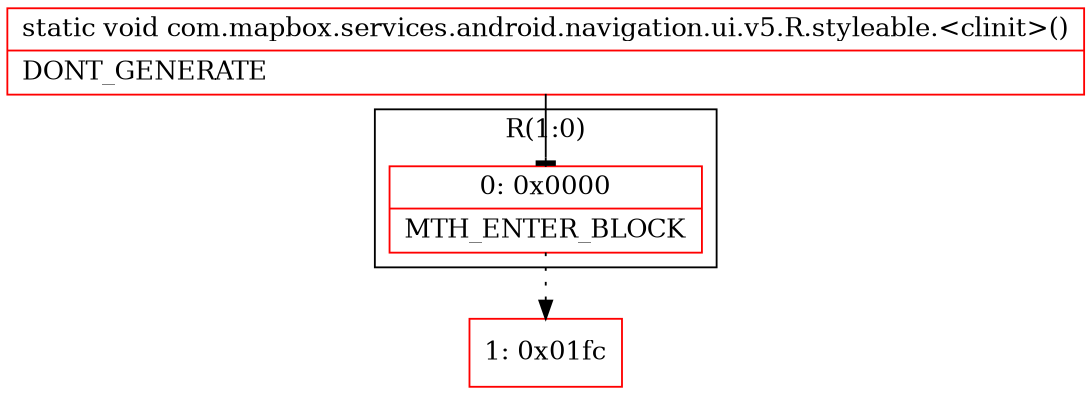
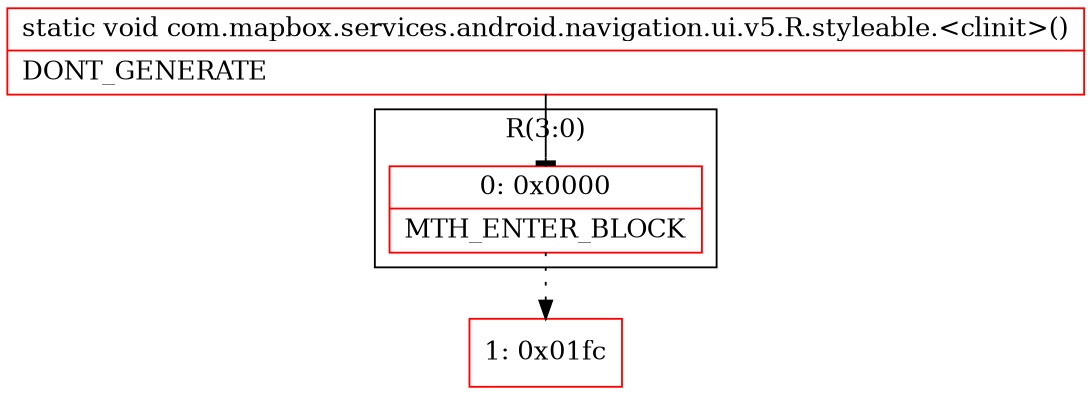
cluster "R(1:0)": label "R(1:0)" -> "R(3:0)"
